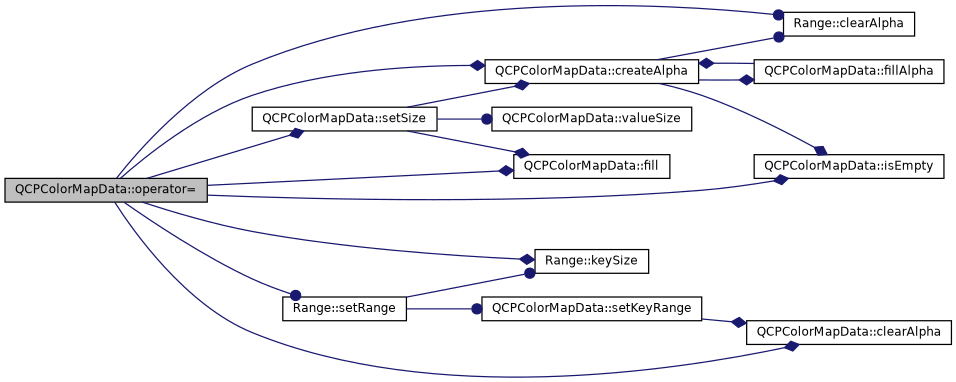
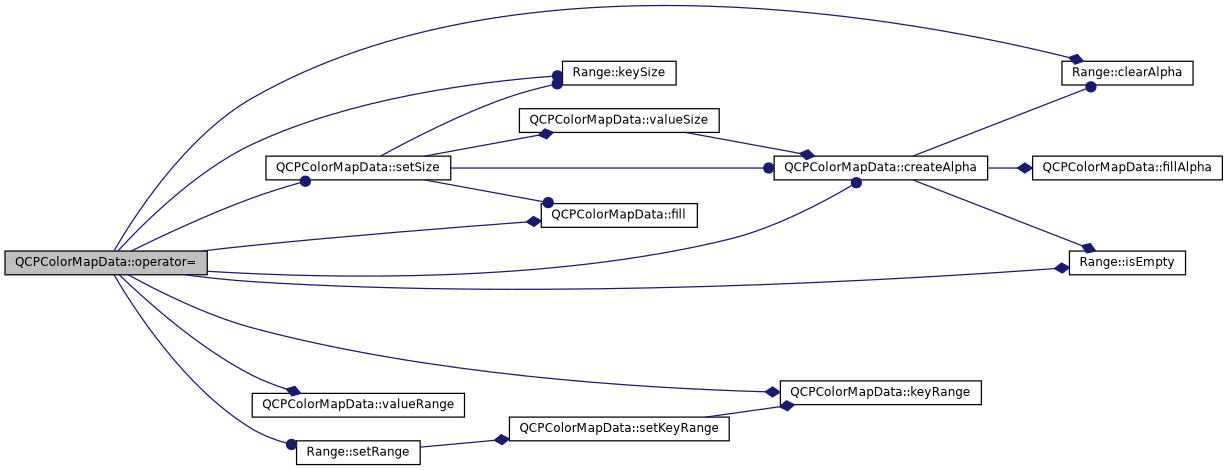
edge "QCPColorMapData::operator=" -> "Range::clearAlpha": arrowhead dot -> diamond
edge "QCPColorMapData::fillAlpha" -> "QCPColorMapData::createAlpha": now "QCPColorMapData::valueSize" -> "QCPColorMapData::createAlpha"
edge "QCPColorMapData::operator=" -> "QCPColorMapData::createAlpha": arrowhead diamond -> dot
edge "QCPColorMapData::setSize" -> "QCPColorMapData::createAlpha": arrowhead diamond -> dot
edge "QCPColorMapData::setSize" -> "QCPColorMapData::valueSize": arrowhead dot -> diamond
edge "QCPColorMapData::setSize" -> "QCPColorMapData::fill": arrowhead diamond -> dot
edge "QCPColorMapData::operator=" -> "QCPColorMapData::setSize": arrowhead diamond -> dot
node "QCPColorMapData::isEmpty": label "QCPColorMapData::isEmpty" -> "Range::isEmpty"
edge "QCPColorMapData::operator=" -> "Range::keySize": arrowhead diamond -> dot
edge "Range::setRange" -> "Range::keySize": now "QCPColorMapData::setSize" -> "Range::keySize"
edge "Range::setRange" -> "QCPColorMapData::setKeyRange": arrowhead dot -> diamond
node "QCPColorMapData::clearAlpha": label "QCPColorMapData::clearAlpha" -> "QCPColorMapData::keyRange"
node "QCPColorMapData::valueRange": added
